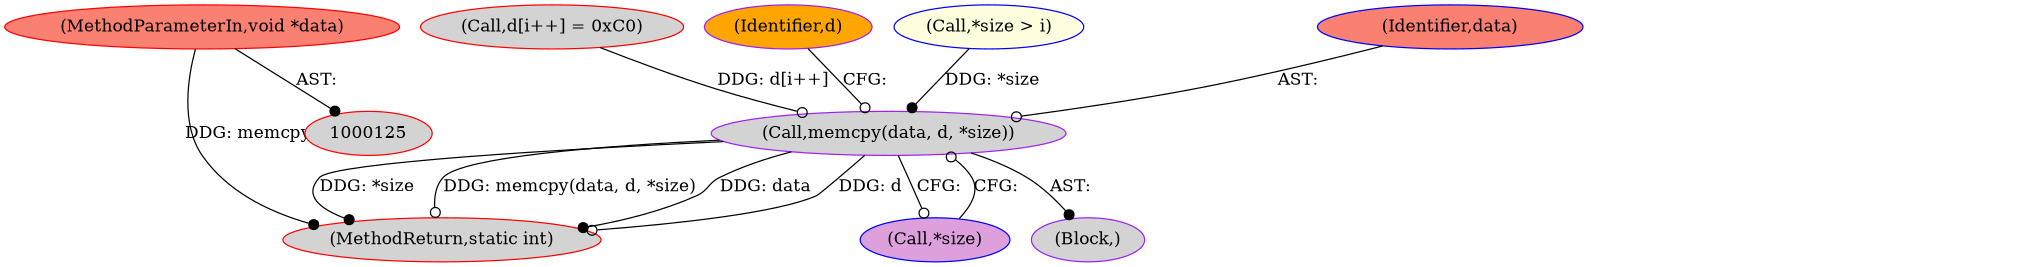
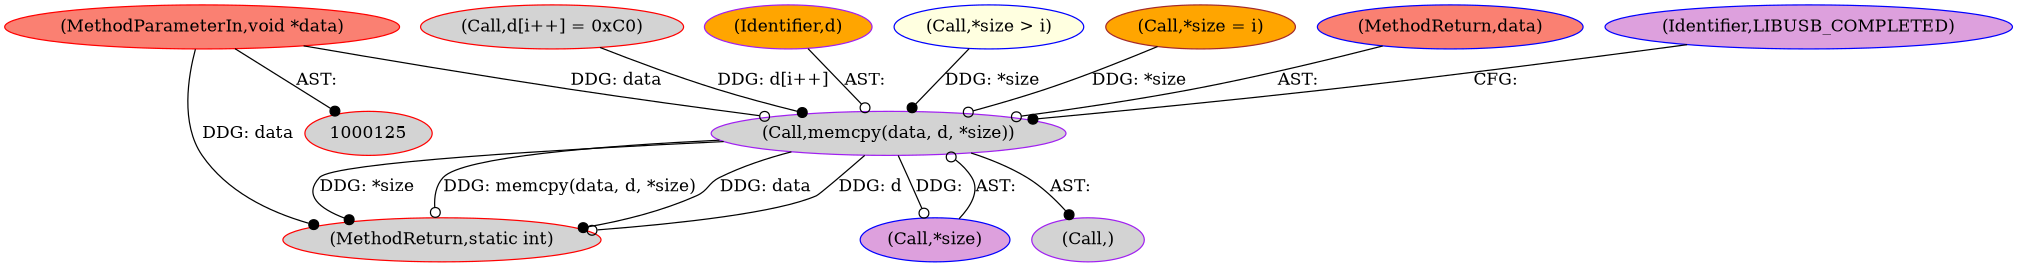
node "(Call,*size = i)": added
node "(Identifier,data)": label "(Identifier,data)" -> "(MethodReturn,data)"
node "(Identifier,LIBUSB_COMPLETED)": added
edge "(Identifier,d)" -> "(Call,memcpy(data, d, *size))": label "CFG: " -> "AST: "
edge "(MethodParameterIn,void *data)" -> "(Call,memcpy(data, d, *size))": added, label "DDG: data"
edge "(Call,d[i++] = 0xC0)" -> "(Call,memcpy(data, d, *size))": arrowhead odot -> dot
edge "(MethodParameterIn,void *data)" -> "(MethodReturn,static int)": label "DDG: memcpy" -> "DDG: data"
edge "(Call,memcpy(data, d, *size))" -> "(Call,*size)": label "CFG: " -> "DDG: "
edge "(Call,*size)" -> "(Call,memcpy(data, d, *size))": label "CFG: " -> "AST: "
node "(Block,)": label "(Block,)" -> "(Call,)"
